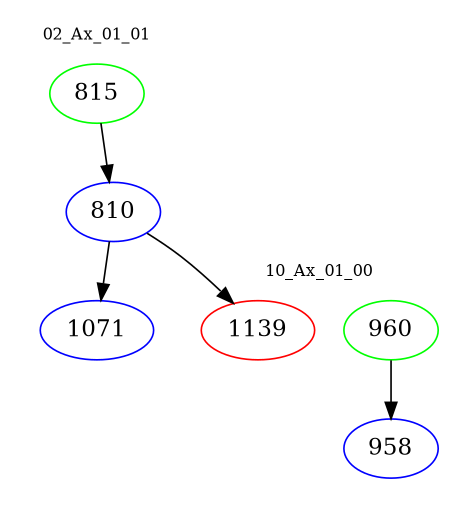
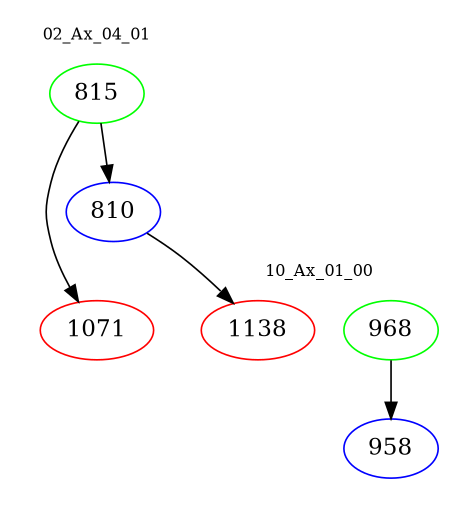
cluster "02_Ax_01_01": label "02_Ax_01_01" -> "02_Ax_04_01"
edge "810" -> "1071": now "815" -> "1071"
node "1071": color blue -> red
node "1139": label "1139" -> "1138"
node "960": label "960" -> "968"
